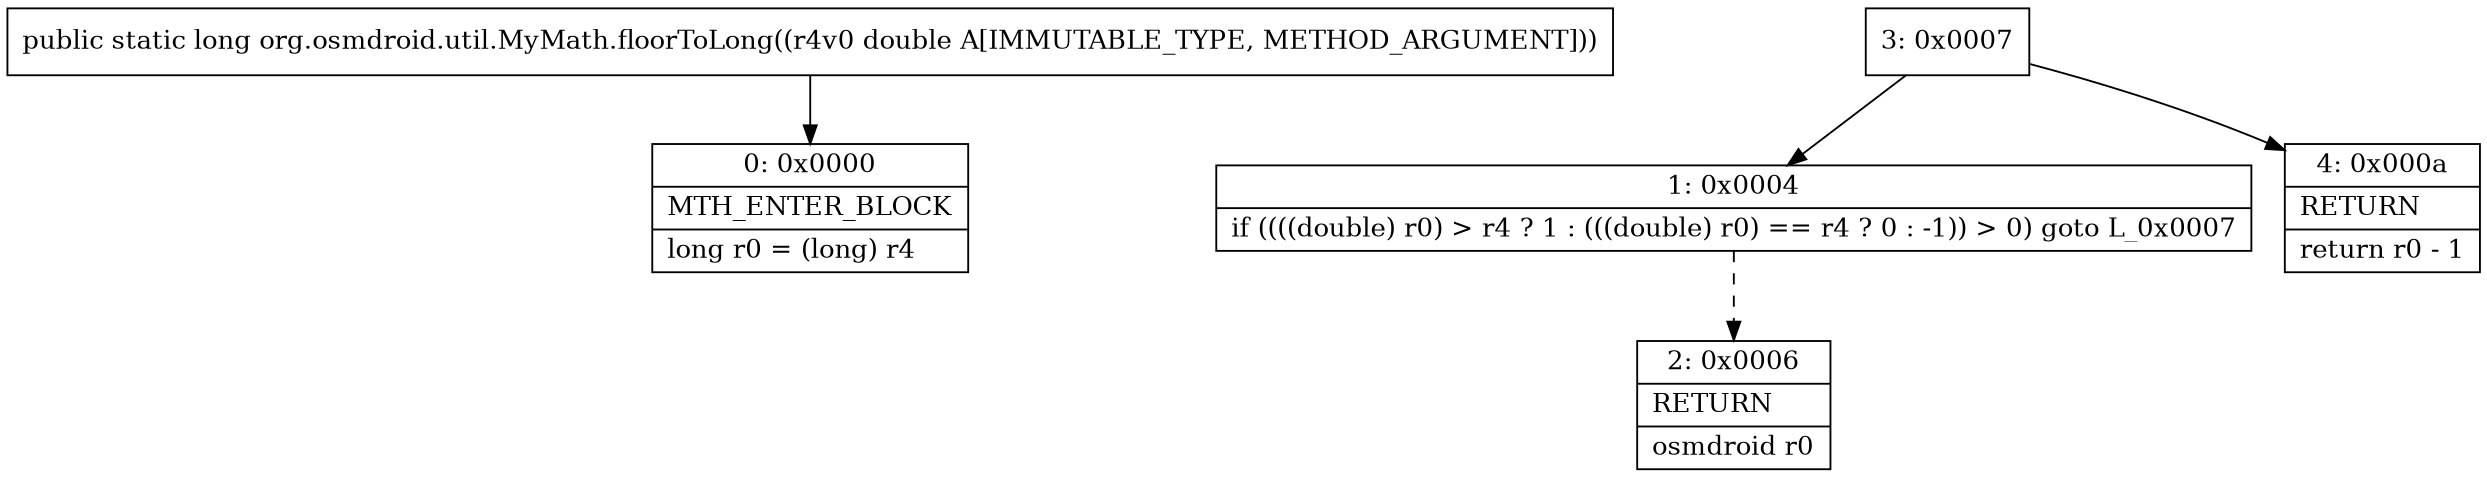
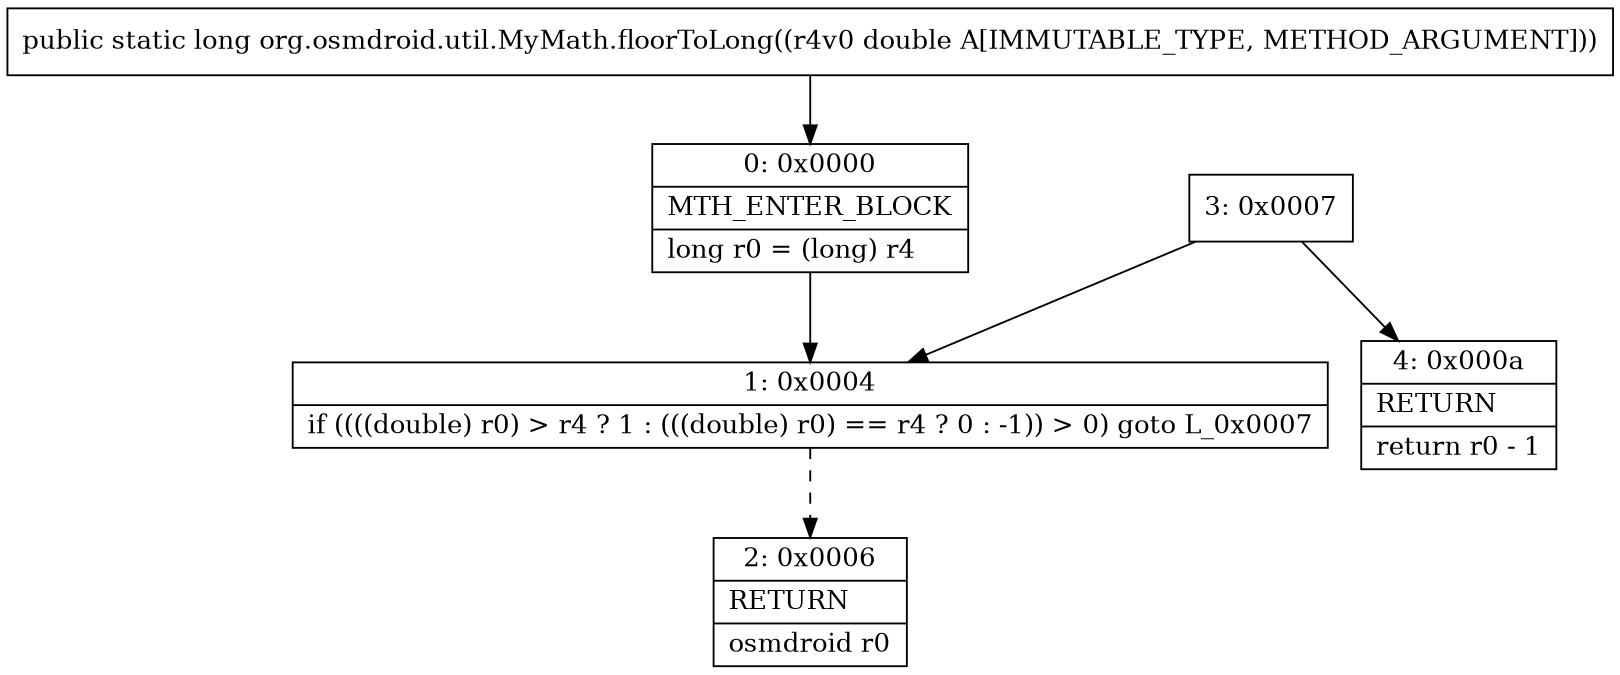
edge "0: 0x0000" -> "1: 0x0004": added
